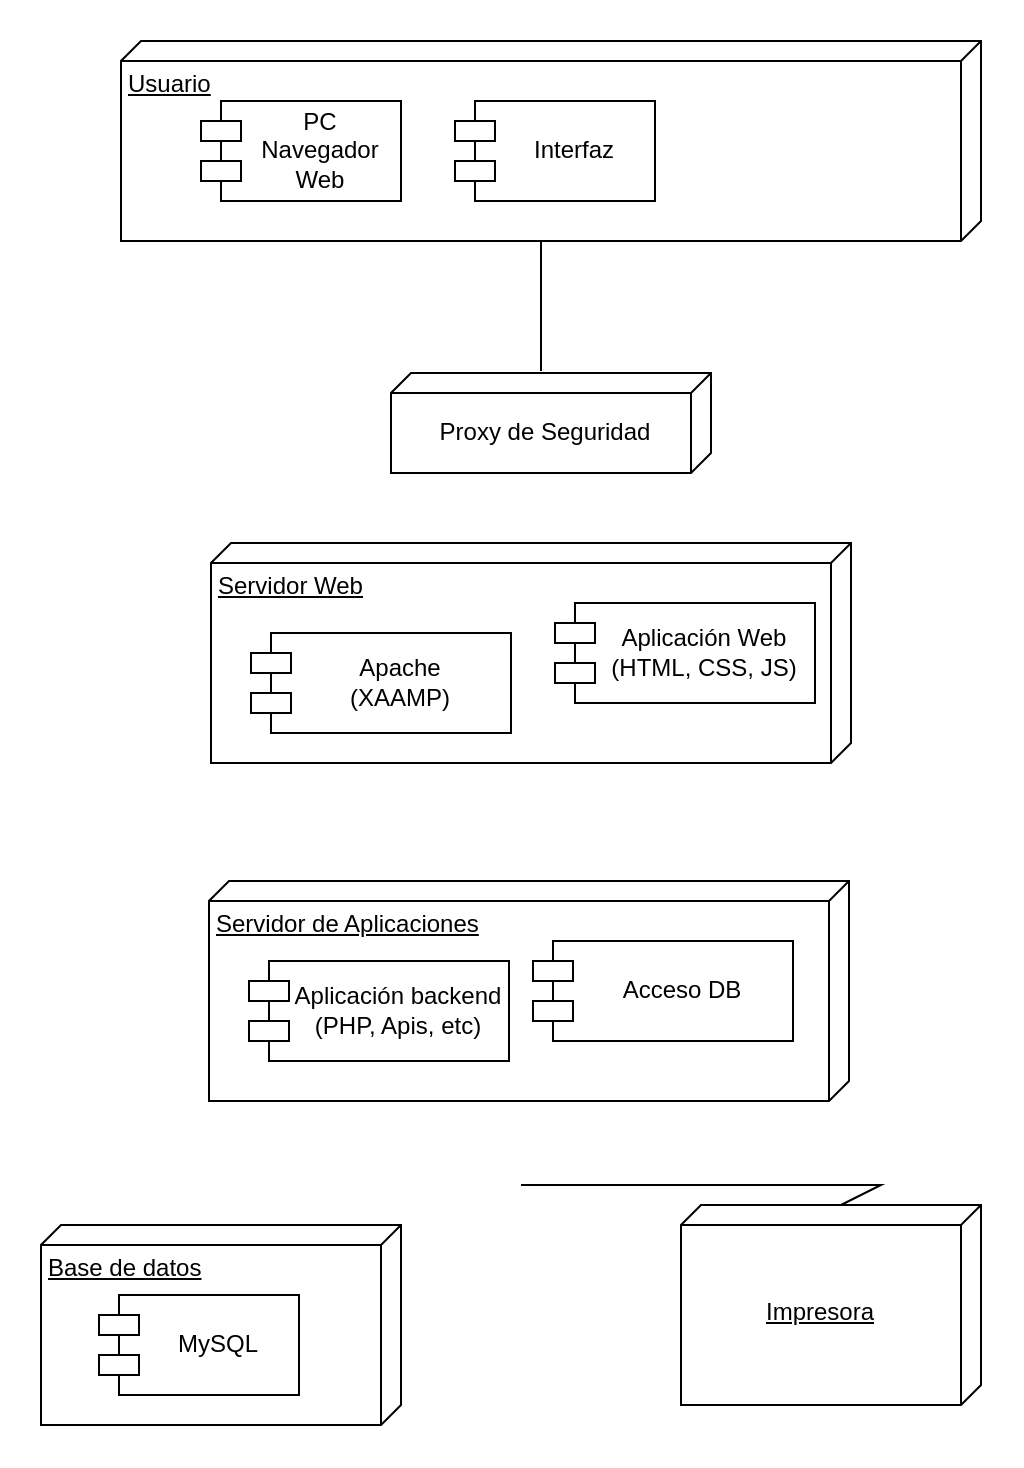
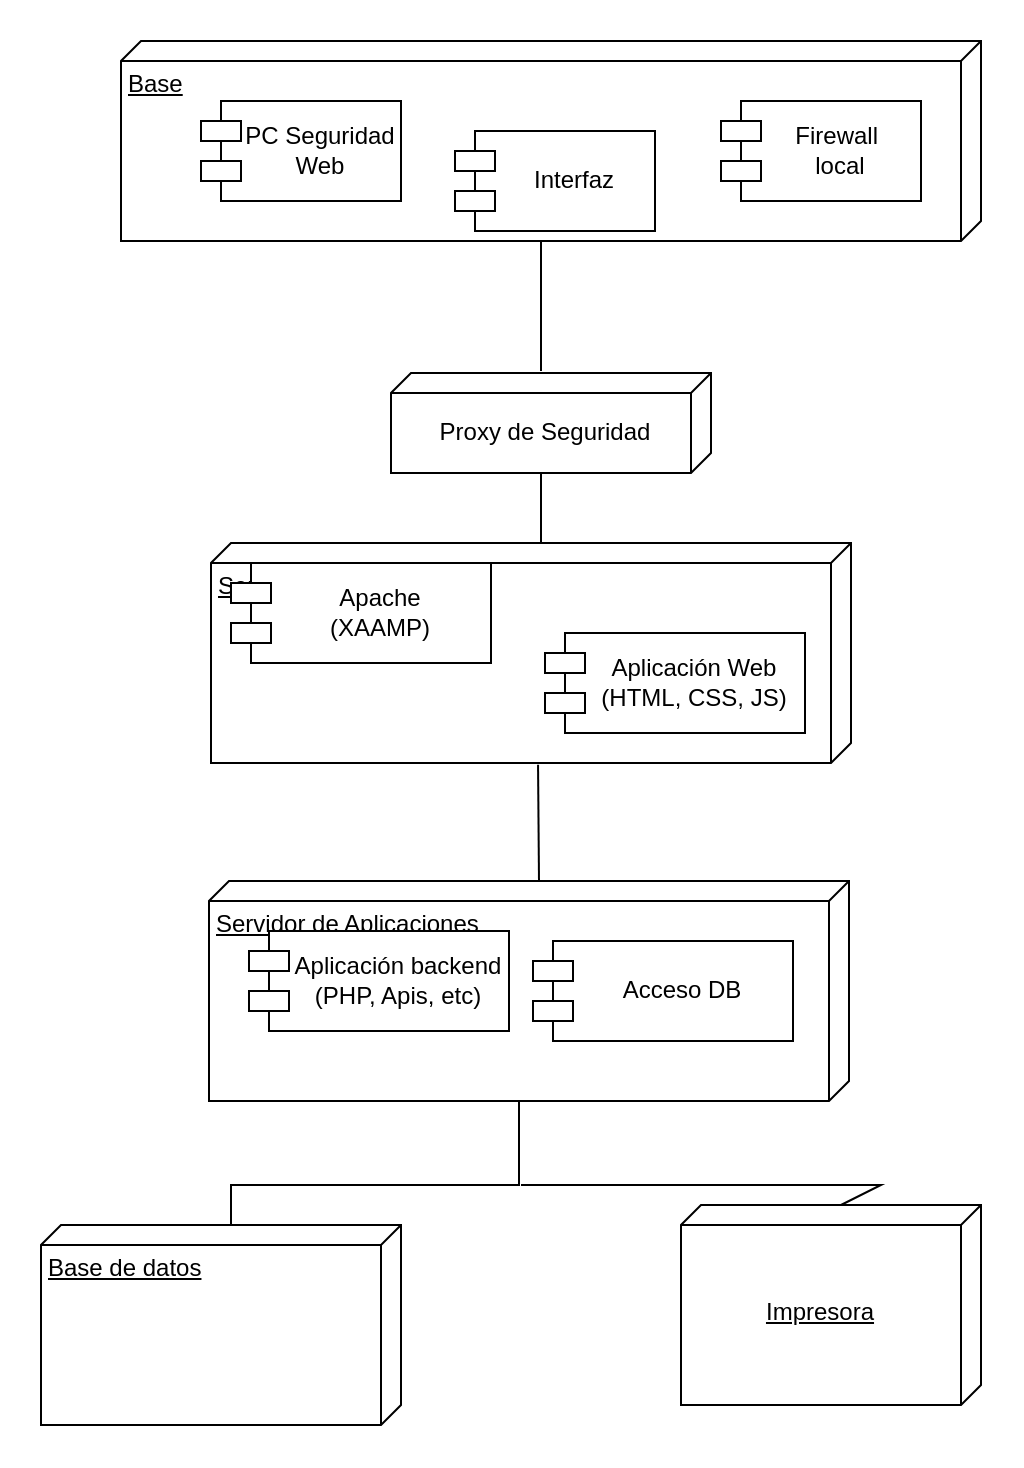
node "Usuario": label "Usuario" -> "Base"
node "PC Navegador Web": label "PC Navegador Web" -> "PC Seguridad Web"
node "Interfaz": moved (555, 151) -> (555, 181)
node "Firewall local": added
edge "Proxy de Seguridad" -- "Servidor Web": added
node "Aplicación Web (HTML, CSS, JS)": moved (685, 653) -> (675, 683)
node "Apache (XAAMP)": moved (381, 683) -> (361, 613)
edge "Servidor Web" -- "Servidor de Aplicaciones": added
node "Aplicación backend (PHP, Apis, etc)": moved (379, 1011) -> (379, 981)
edge "Servidor de Aplicaciones" -- "Base de datos": added
node "MySQL": removed
